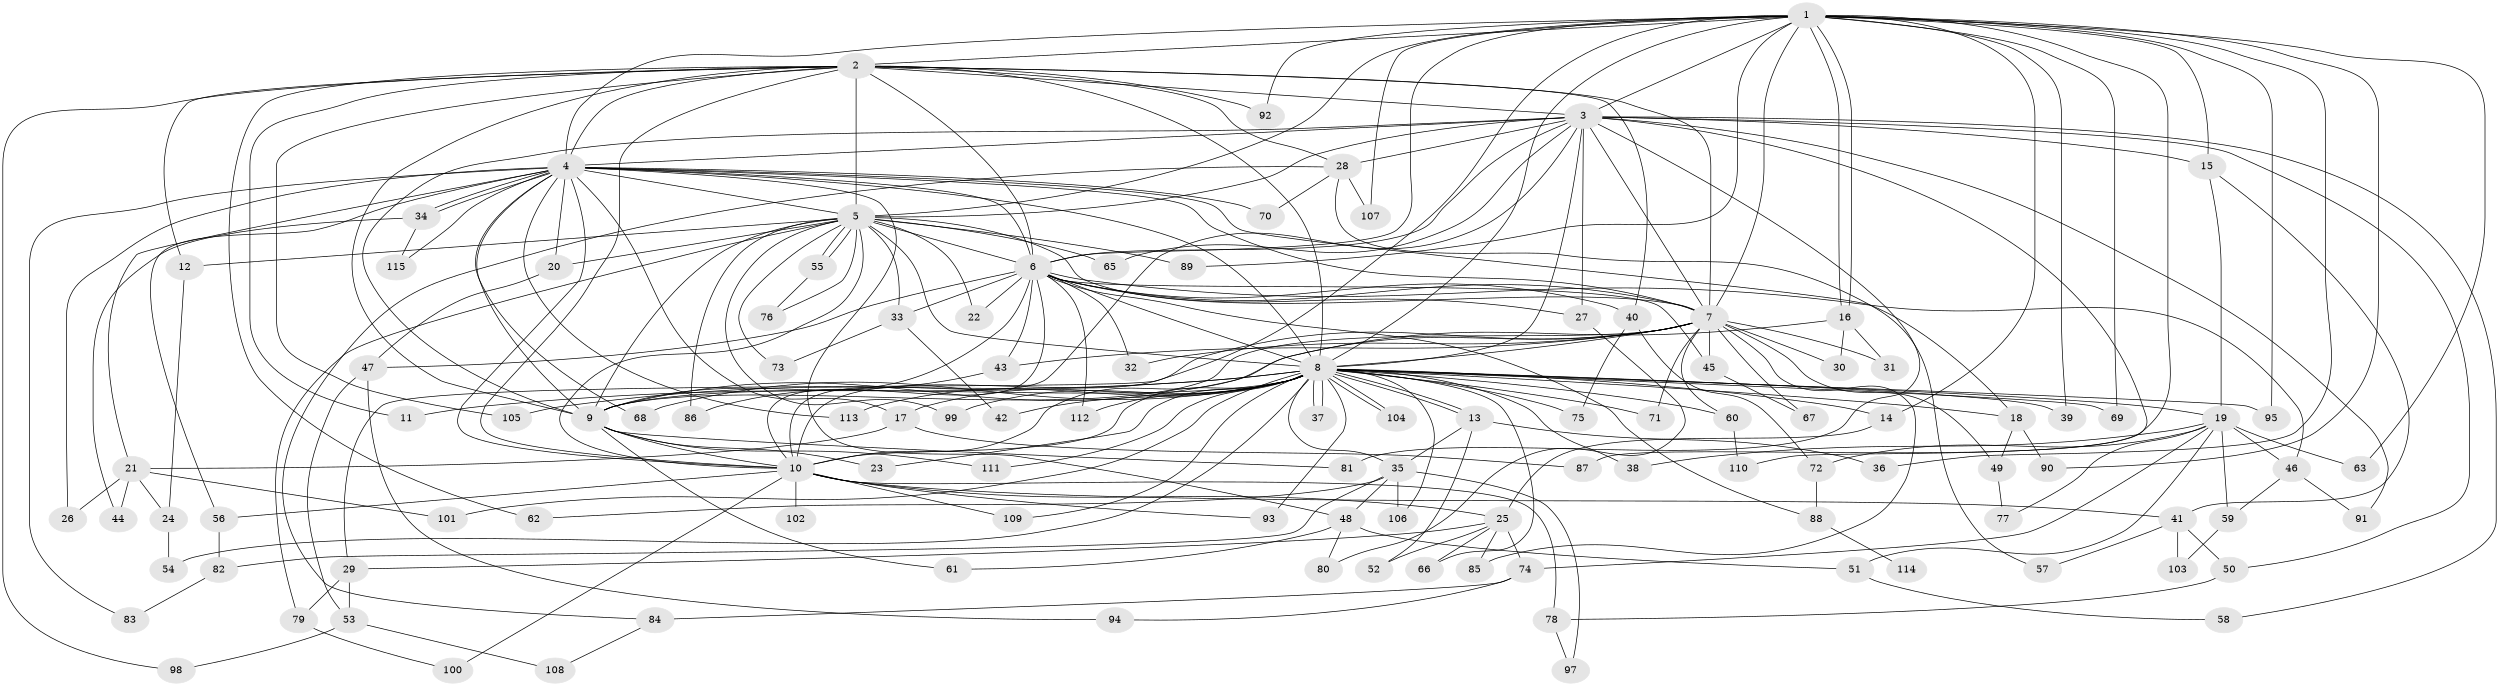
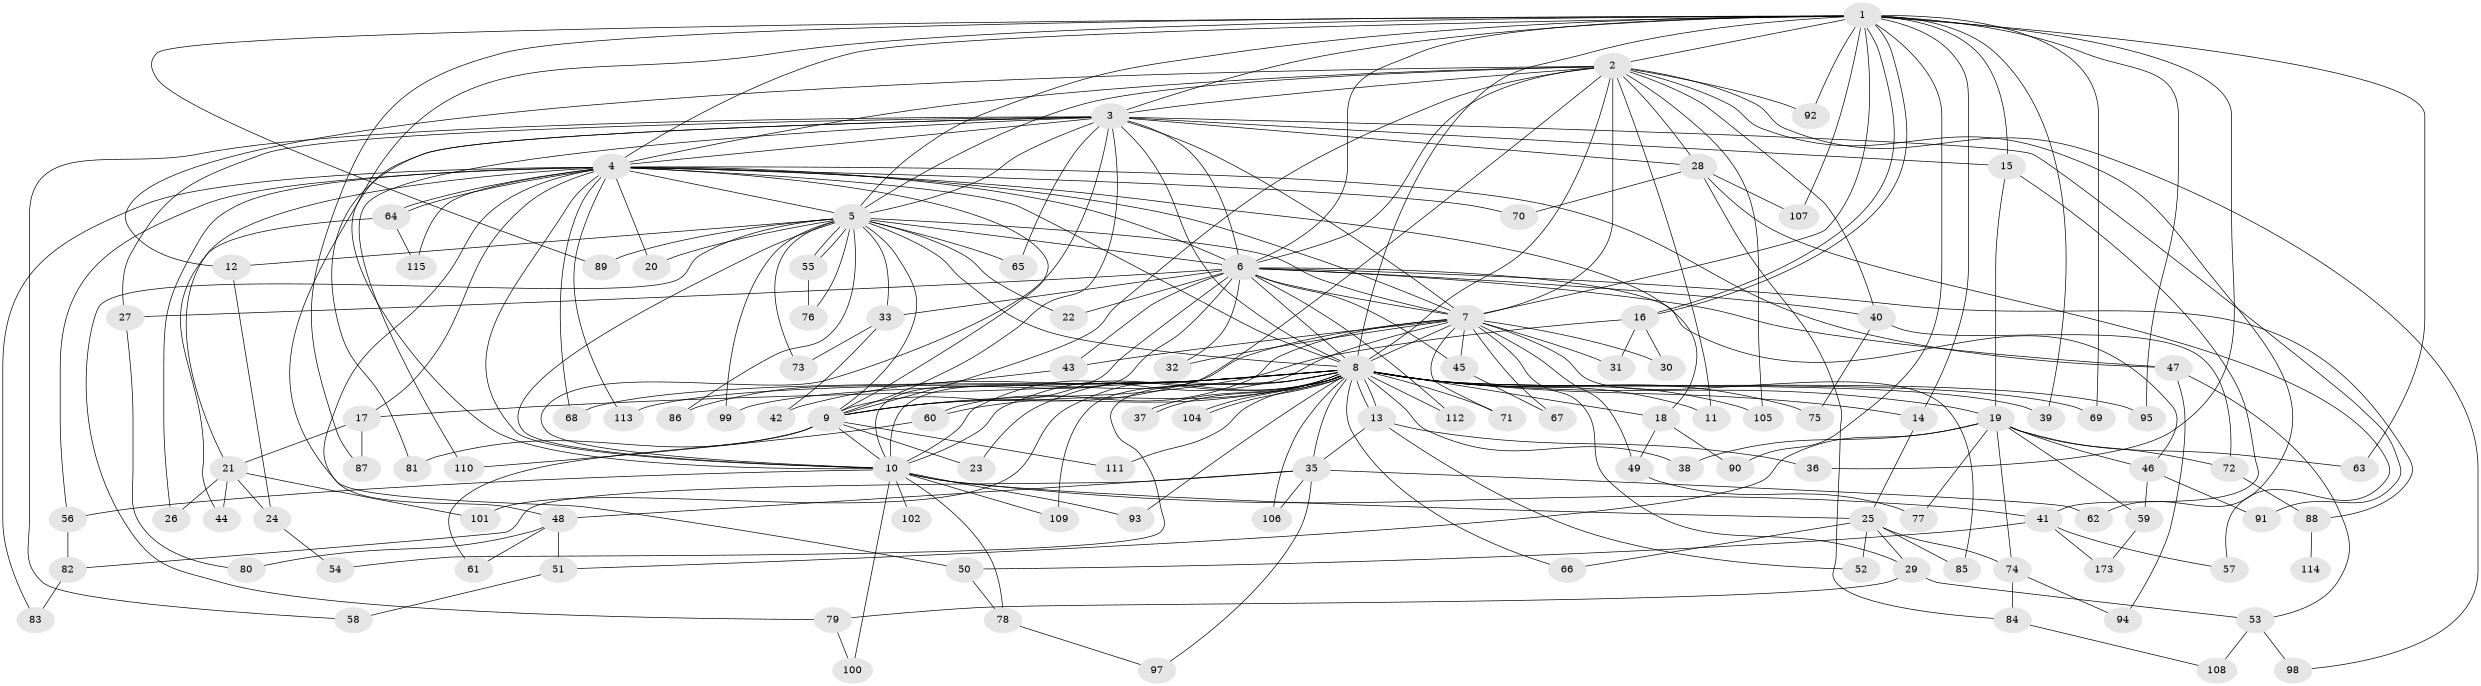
node "34": label "34" -> "64"
edge "20" -- "47": now "4" -- "47"
node "103": label "103" -> "173"
